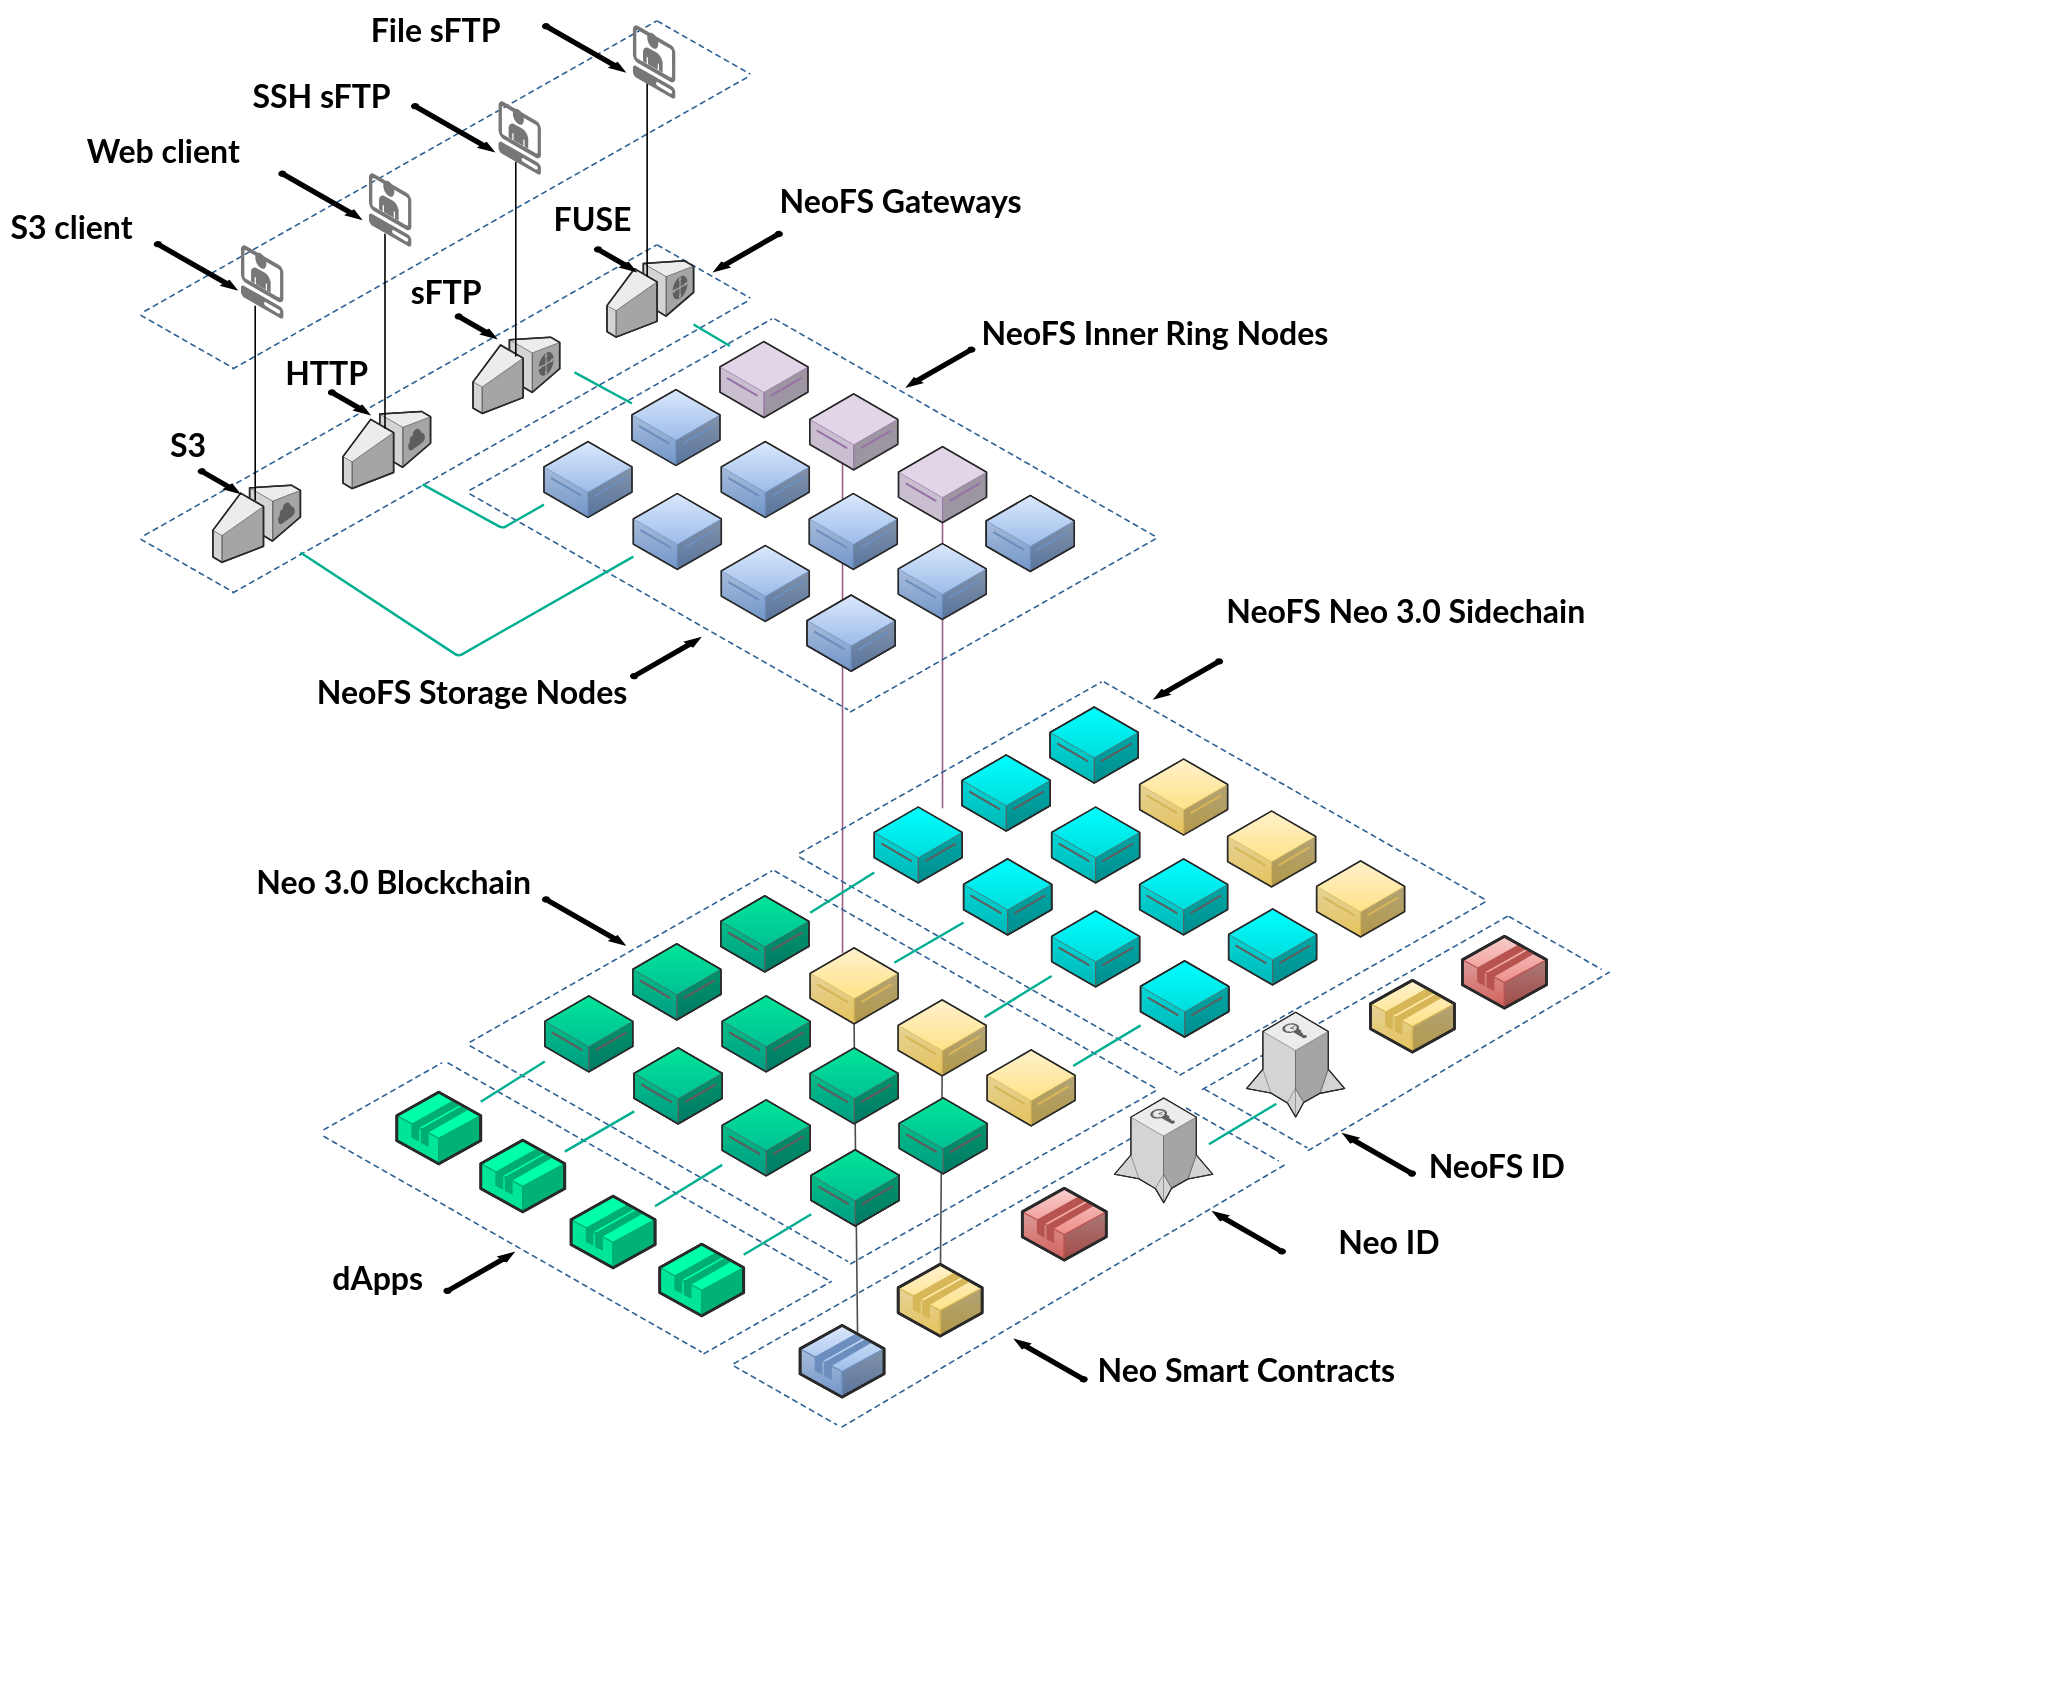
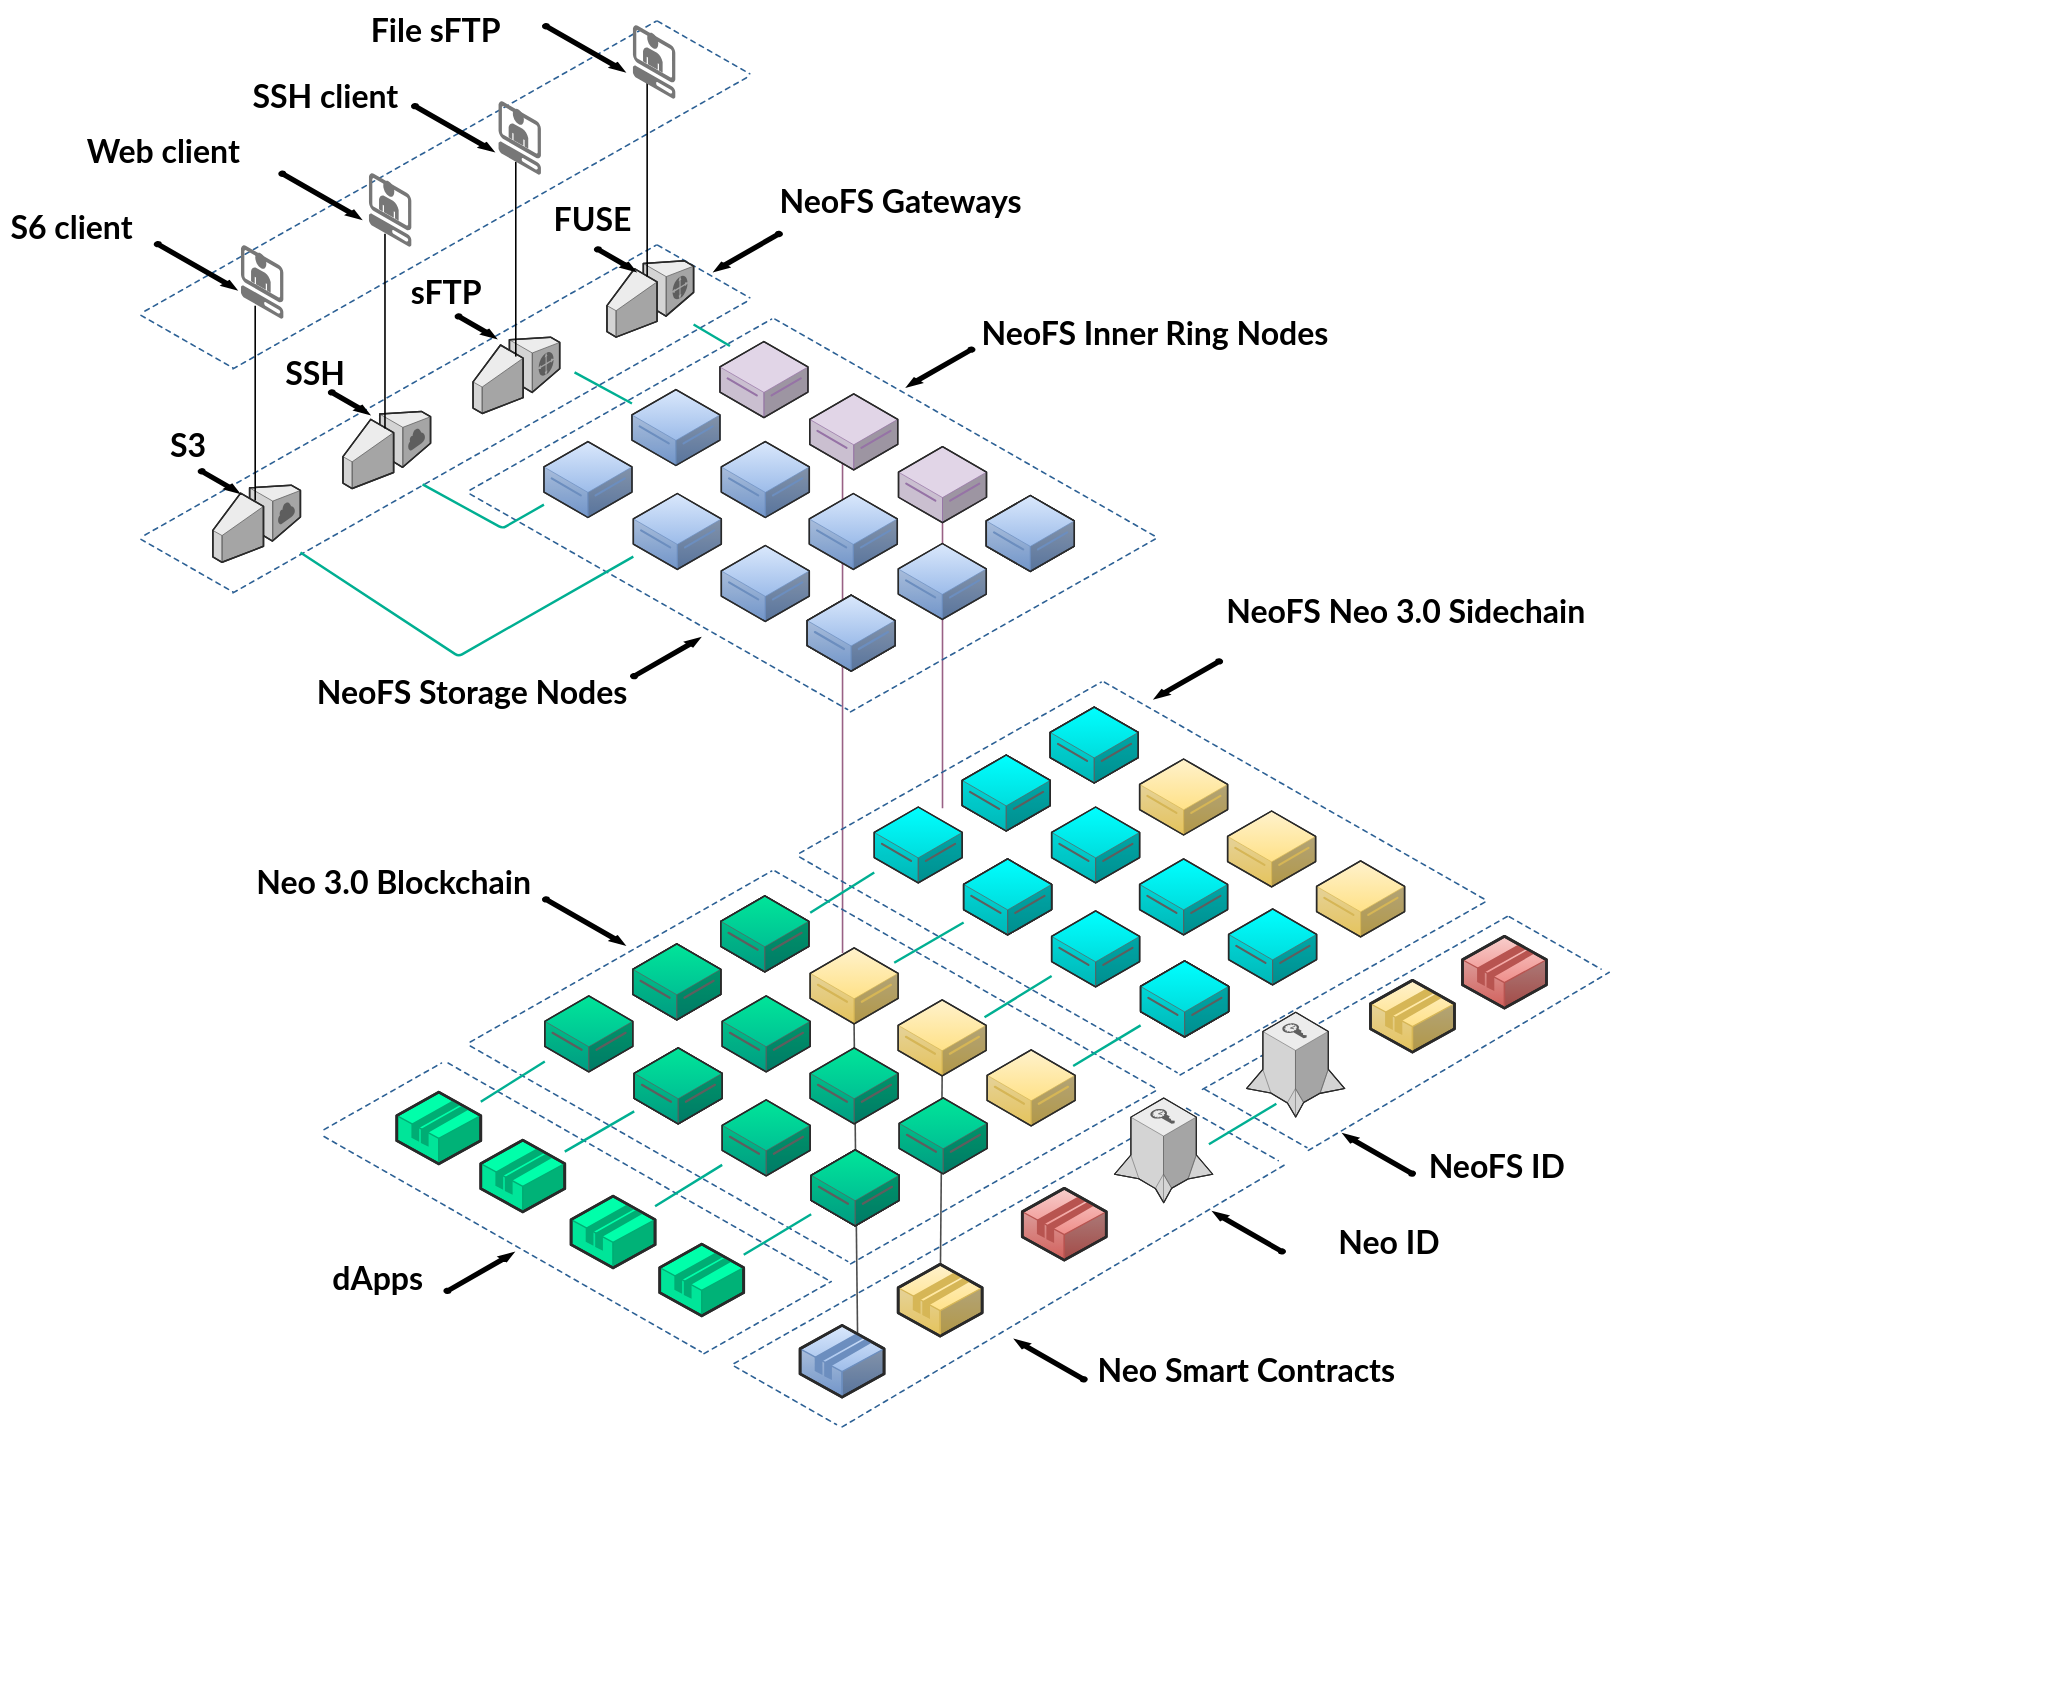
node "SSH sFTP": label "SSH sFTP" -> "SSH client"
node "S3 client": label "S3 client" -> "S6 client"
node "HTTP": label "HTTP" -> "SSH"
